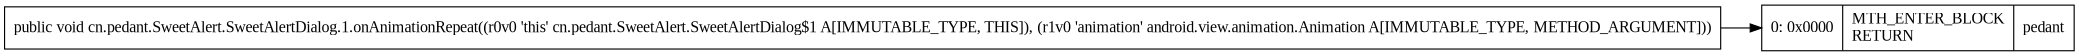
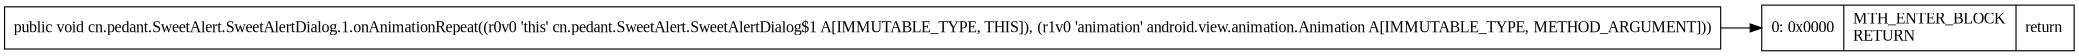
node "0: 0x0000": text "pedant" -> "return"
